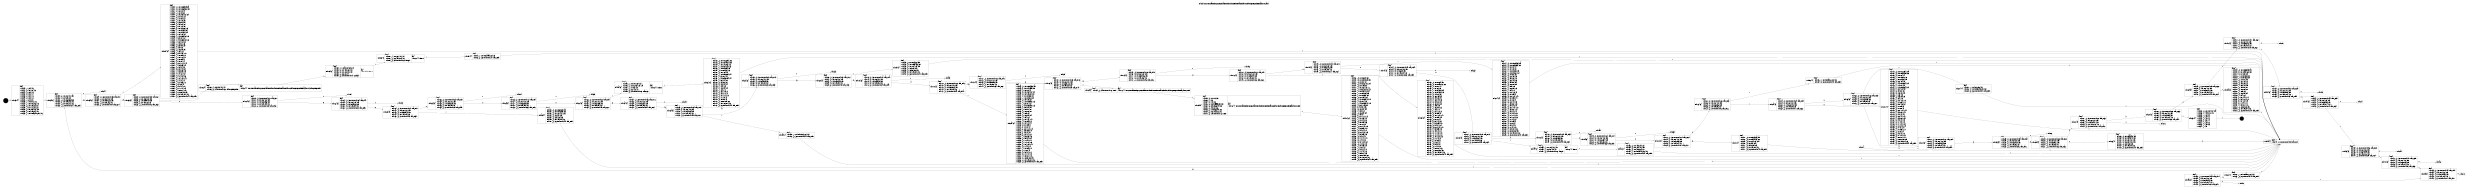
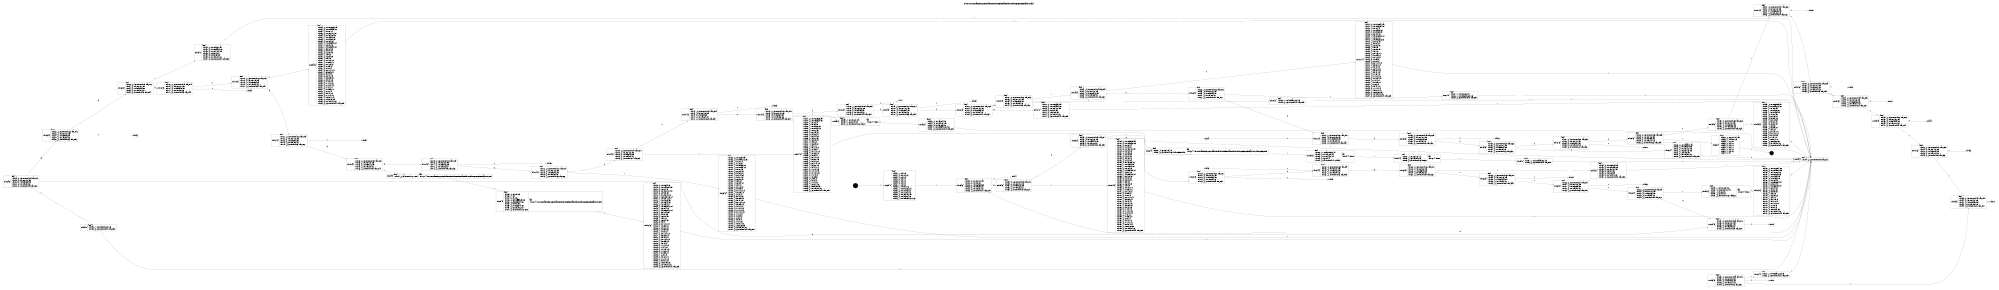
edge "0x401624 [25]" -> "0x402425": reversed
edge "0x4016a1 [25]" -> "0x4016ba [25]": reversed
